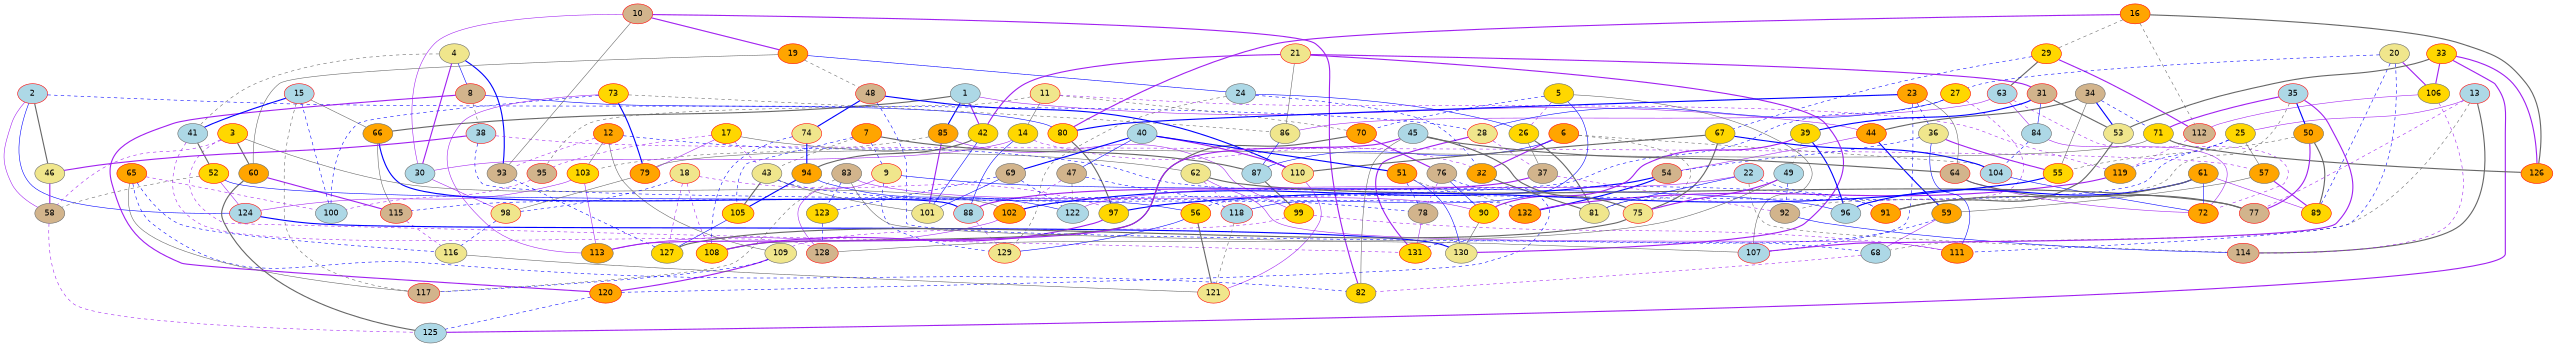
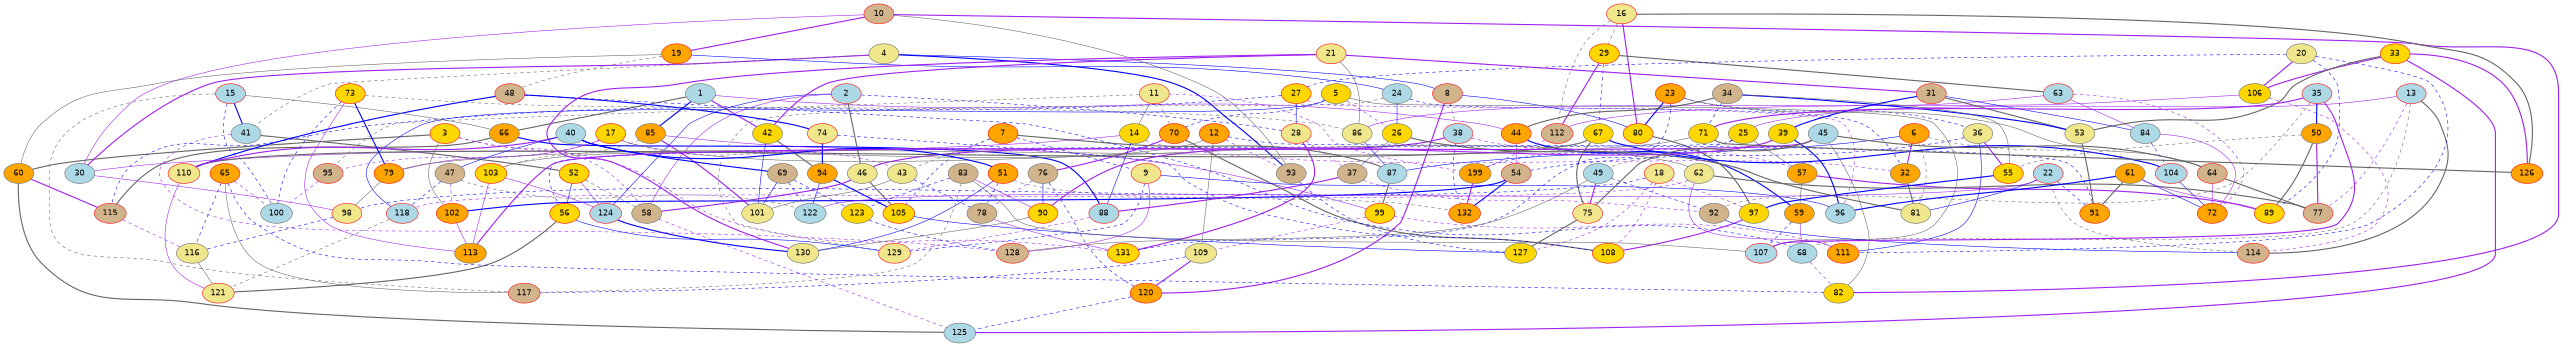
node "16": fillcolor orange -> khaki
node "119": label "119" -> "199"
edge "66" -- "115": style solid -> bold
edge "43" -- "105": now "46" -- "105"
